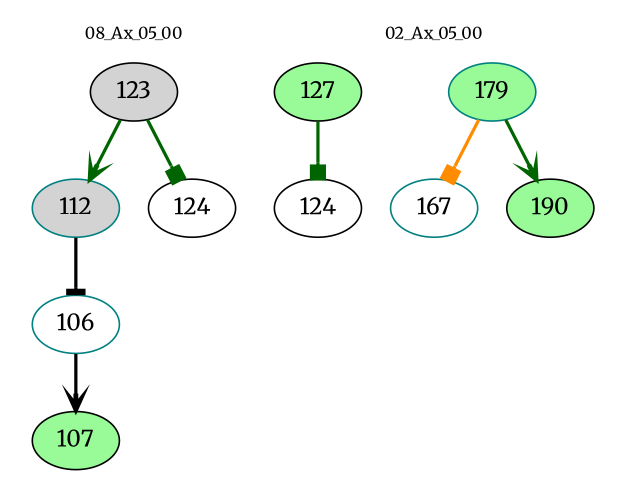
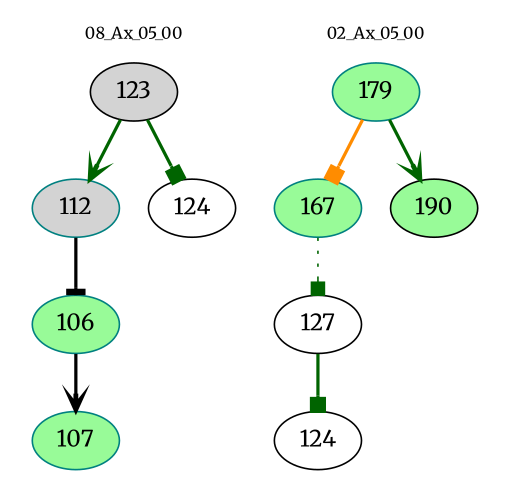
node "127": fillcolor palegreen -> white
node "167": fillcolor white -> palegreen
edge "167" -> "127": added
node "106": fillcolor white -> palegreen
node "107": color black -> teal
